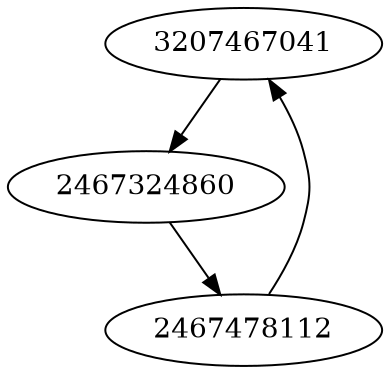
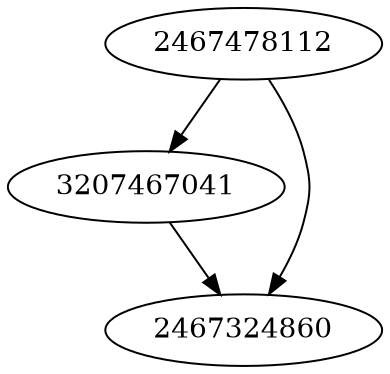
edge "2467324860" -> "2467478112": reversed
